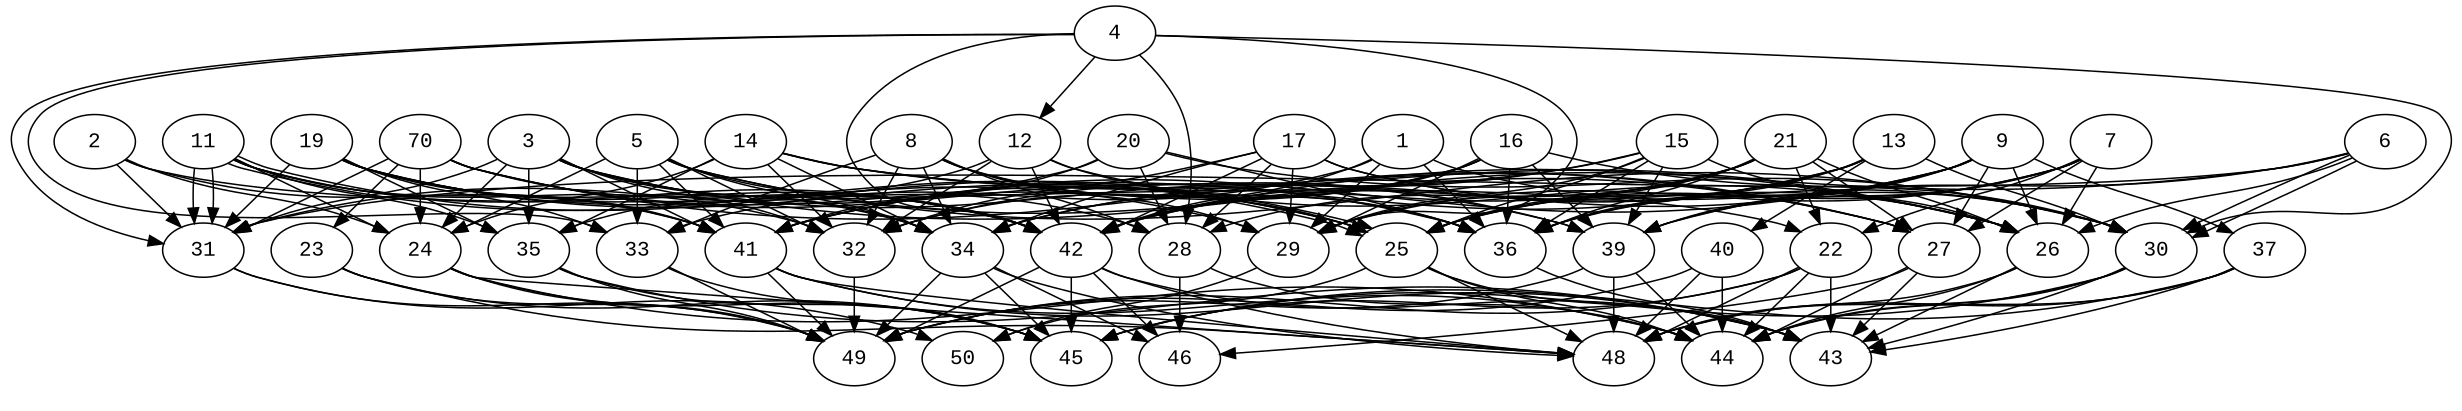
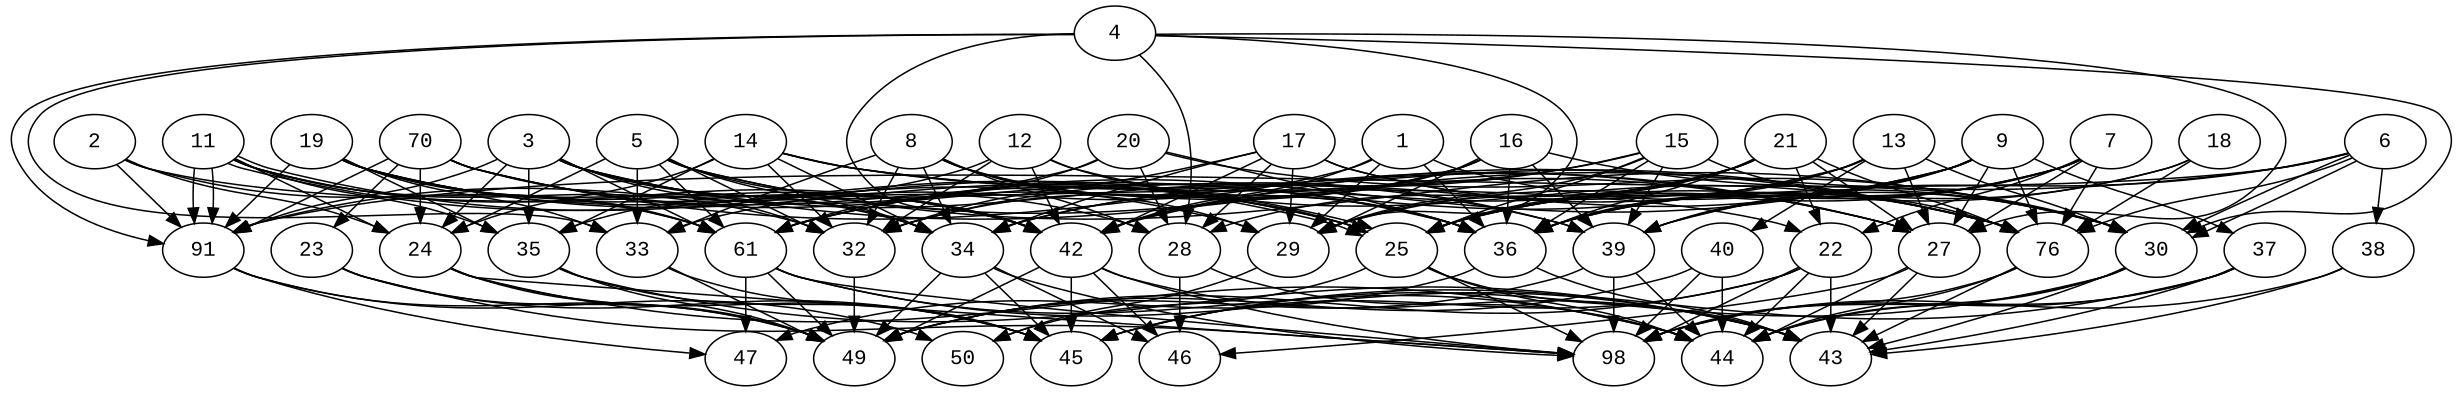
edge "4" -> "12": now "4" -> "27"
node "18": added
edge "13" -> "42": now "13" -> "27"
node "31": label "31" -> "91"
node "41": label "41" -> "61"
node "26": label "26" -> "76"
node "38": added
node "47": added
node "48": label "48" -> "98"
